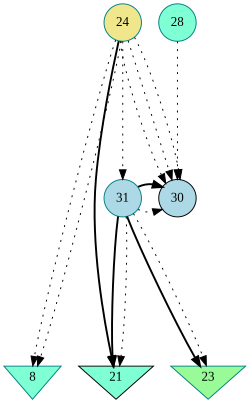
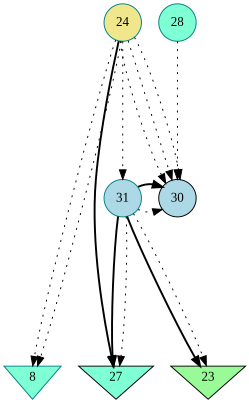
node "21": label "21" -> "27"
node "23": color teal -> black
